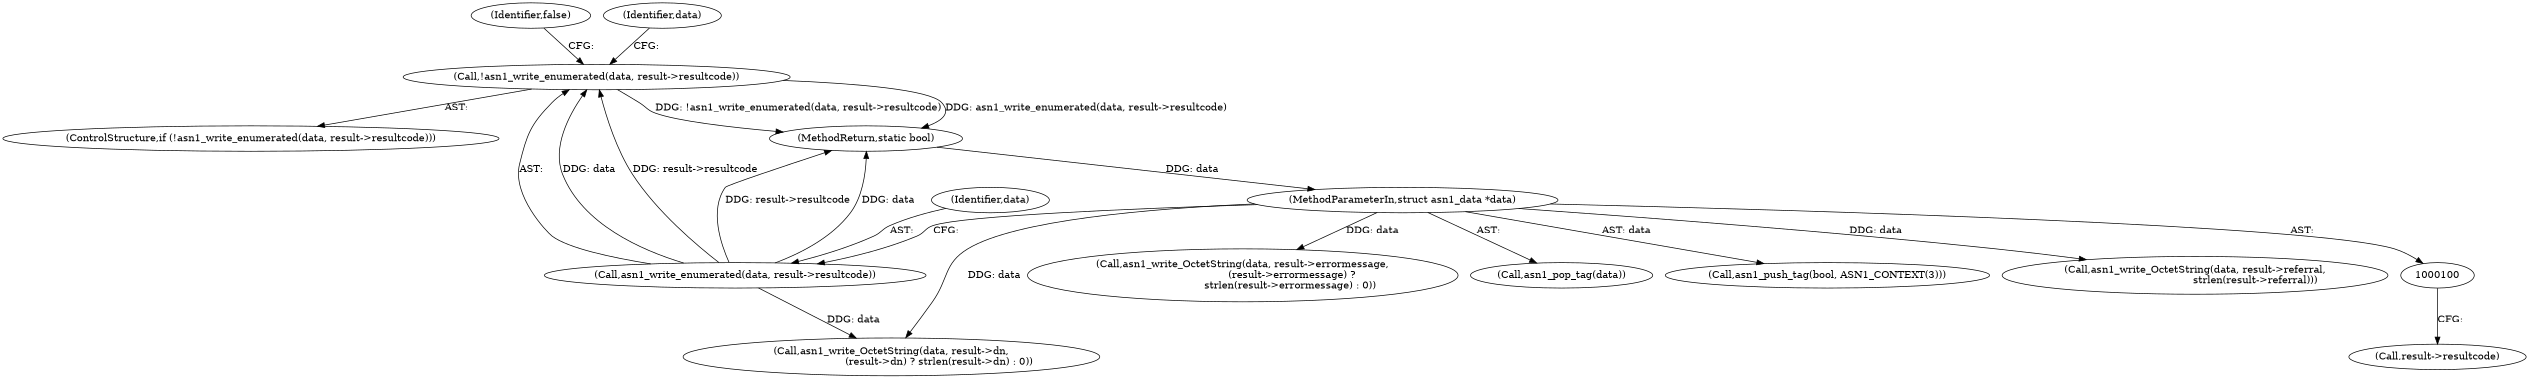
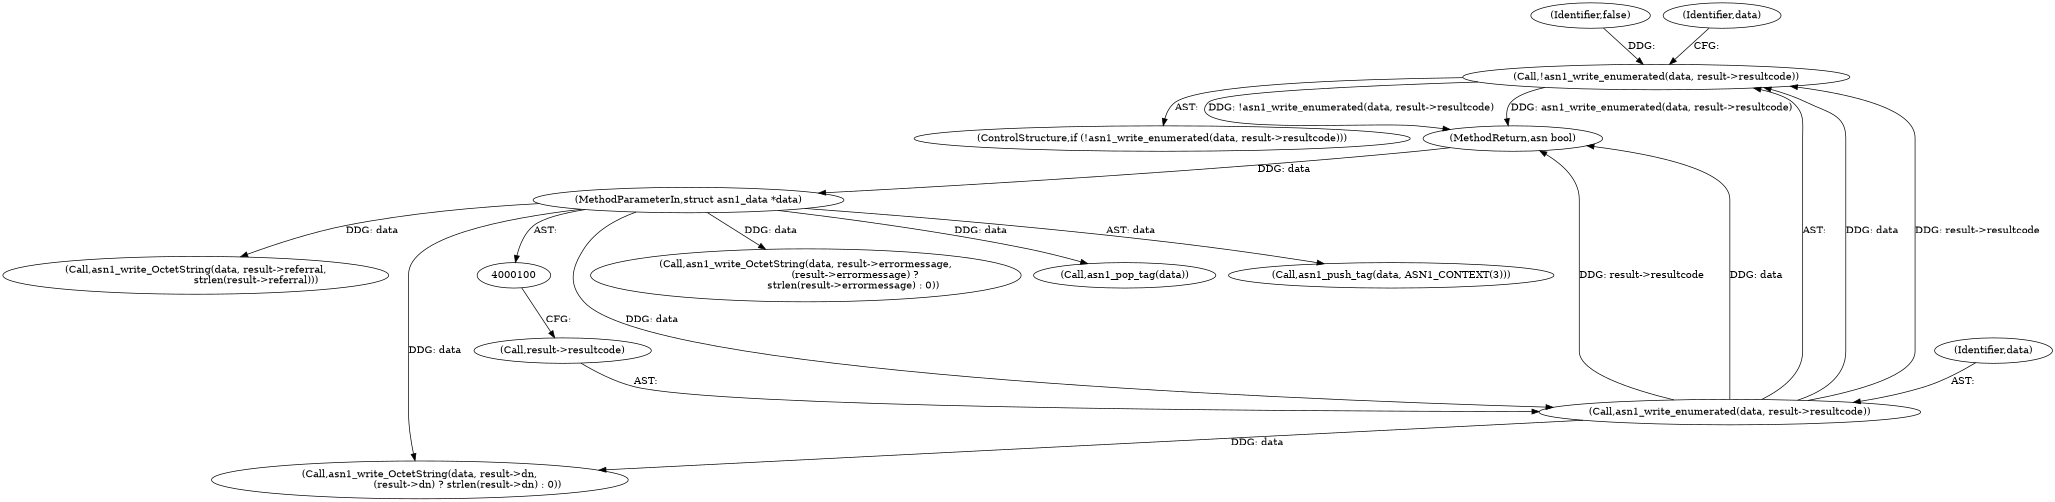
edge "(Identifier,false)" -> "(Call,!asn1_write_enumerated(data, result->resultcode))": label "CFG: " -> "DDG: "
node "(MethodReturn,static bool)": label "(MethodReturn,static bool)" -> "(MethodReturn,asn bool)"
edge "(MethodParameterIn,struct asn1_data *data)" -> "(Call,asn1_write_enumerated(data, result->resultcode))": label "CFG: " -> "DDG: data"
edge "(MethodParameterIn,struct asn1_data *data)" -> "(Call,asn1_pop_tag(data))": label "AST: " -> "DDG: data"
node "(Call,asn1_push_tag(bool, ASN1_CONTEXT(3)))": label "(Call,asn1_push_tag(bool, ASN1_CONTEXT(3)))" -> "(Call,asn1_push_tag(data, ASN1_CONTEXT(3)))"
node "1000100": label "1000100" -> "4000100"
edge "(Call,result->resultcode)" -> "(Call,asn1_write_enumerated(data, result->resultcode))": added, label "AST:"
